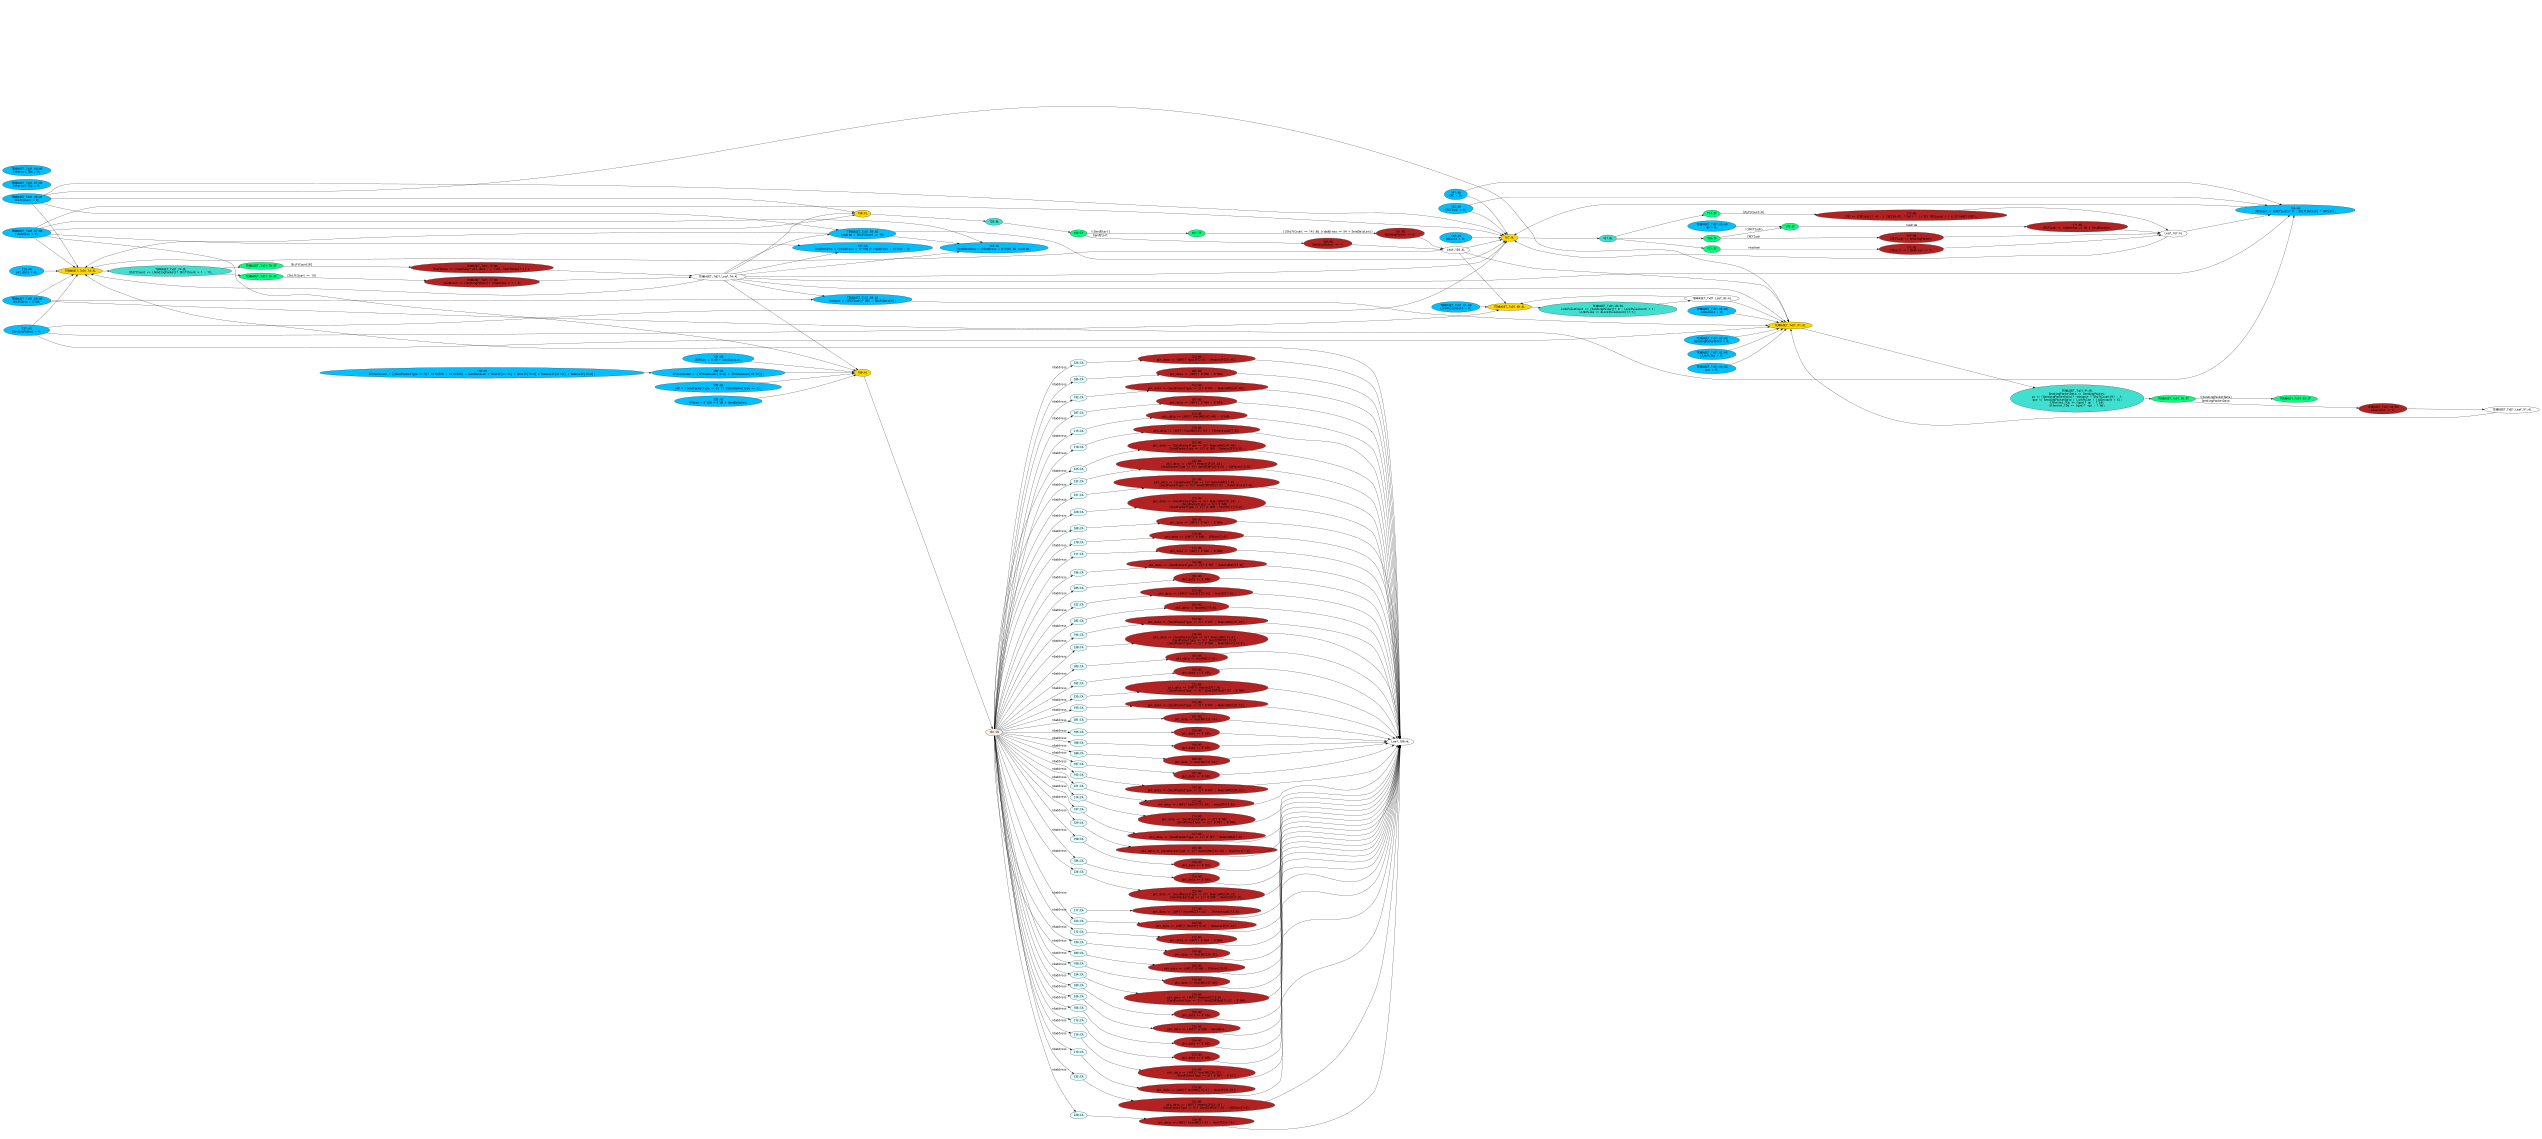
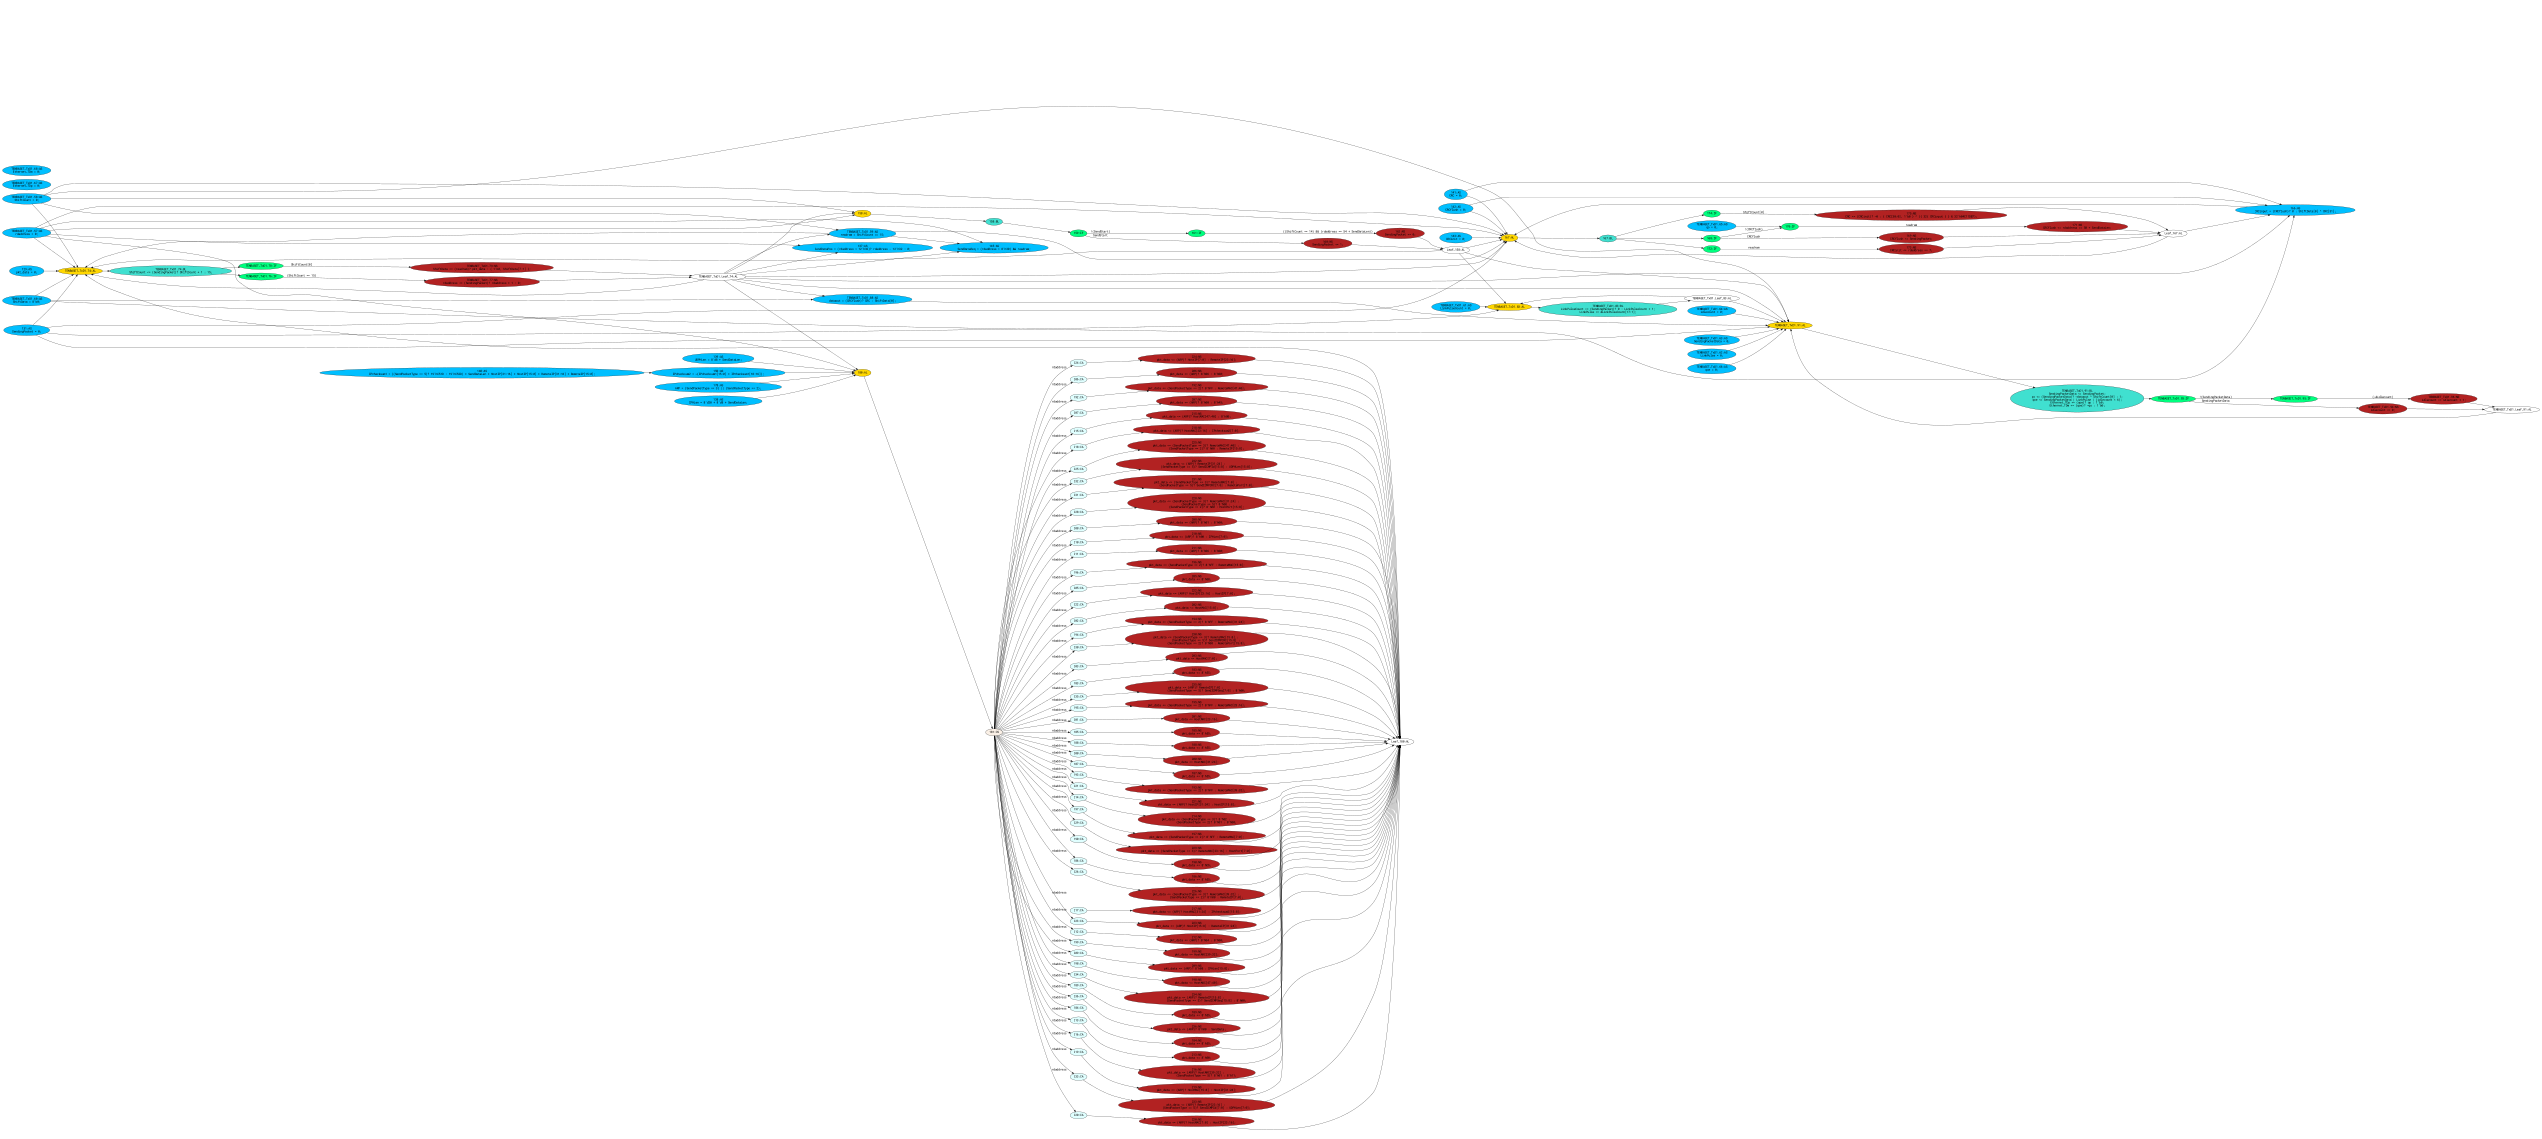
node "TENBASET_TxD1.96:NS idlecount <= idlecount + 1;": added
